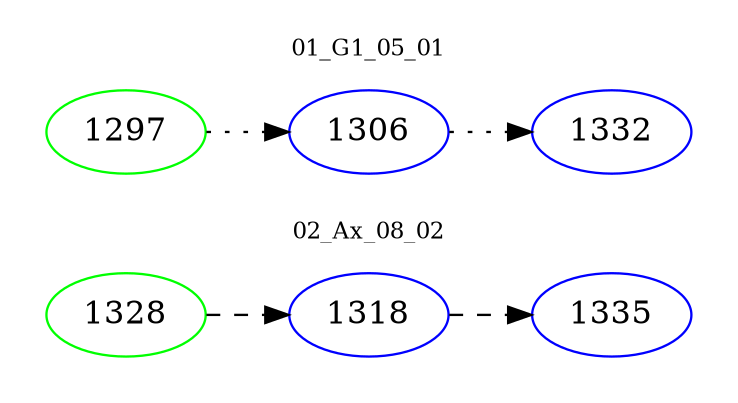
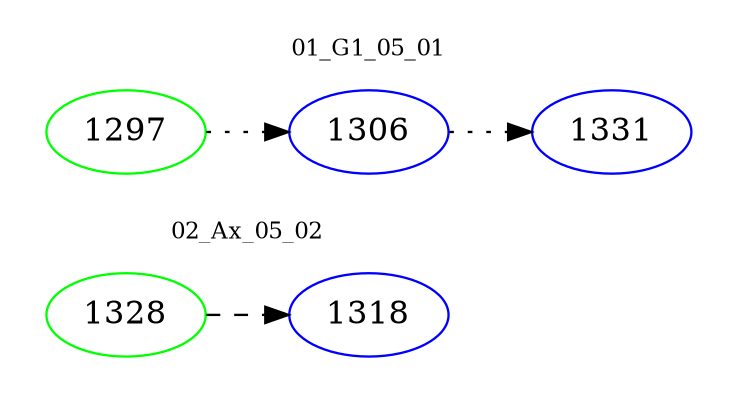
node "1332": label "1332" -> "1331"
cluster "02_Ax_08_02": label "02_Ax_08_02" -> "02_Ax_05_02"
node "1335": removed
